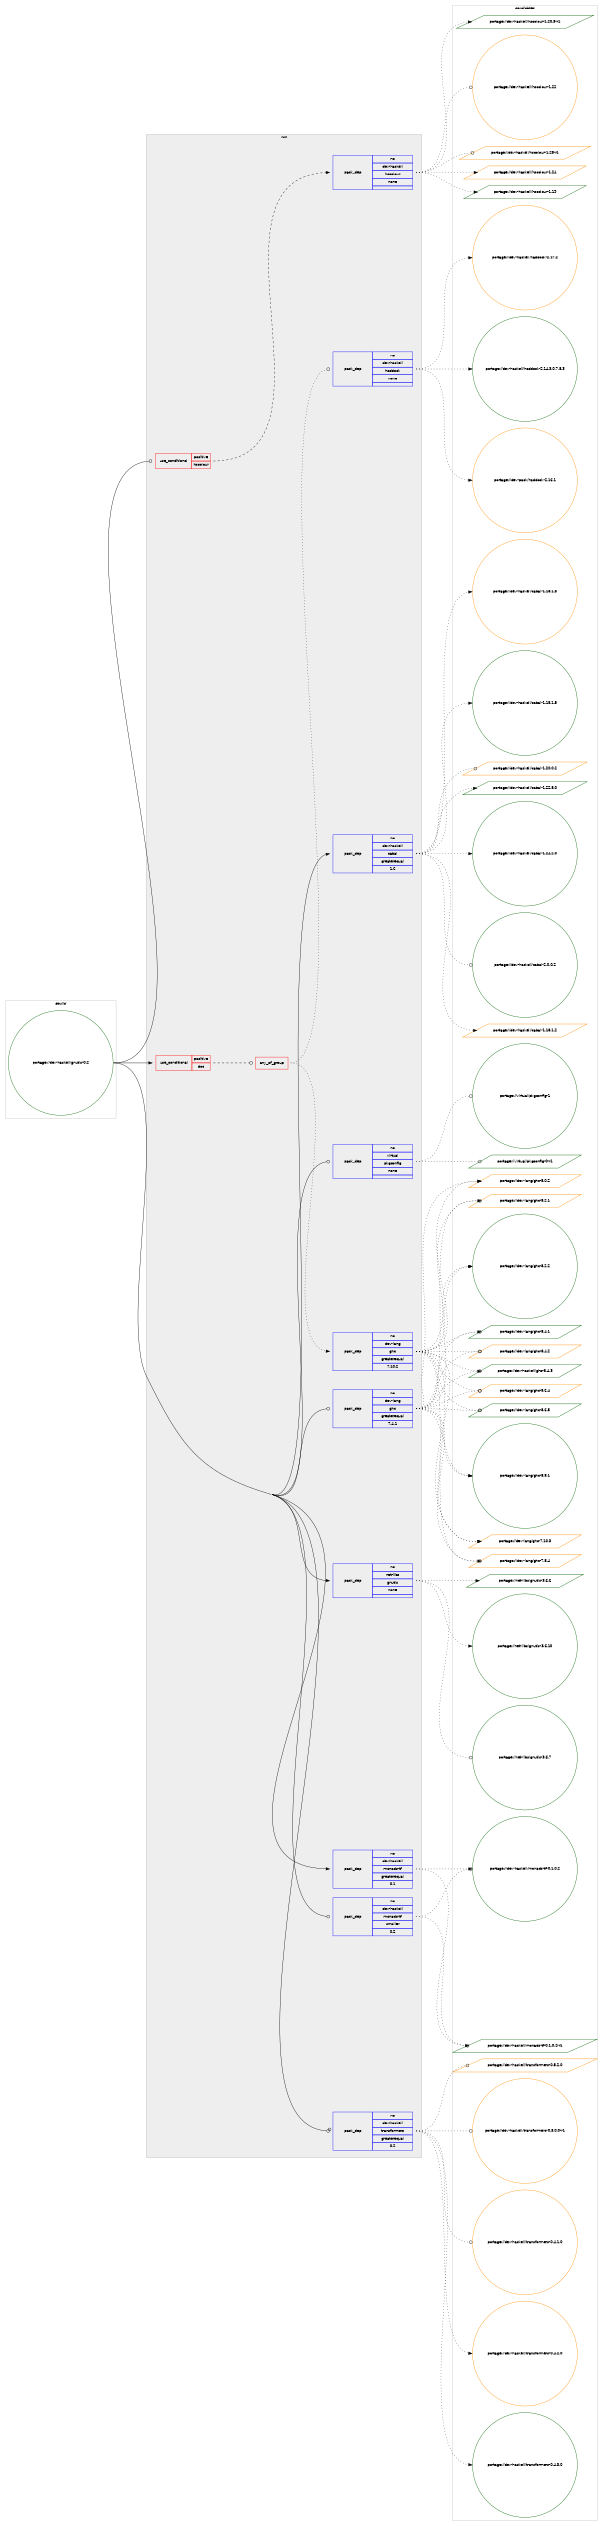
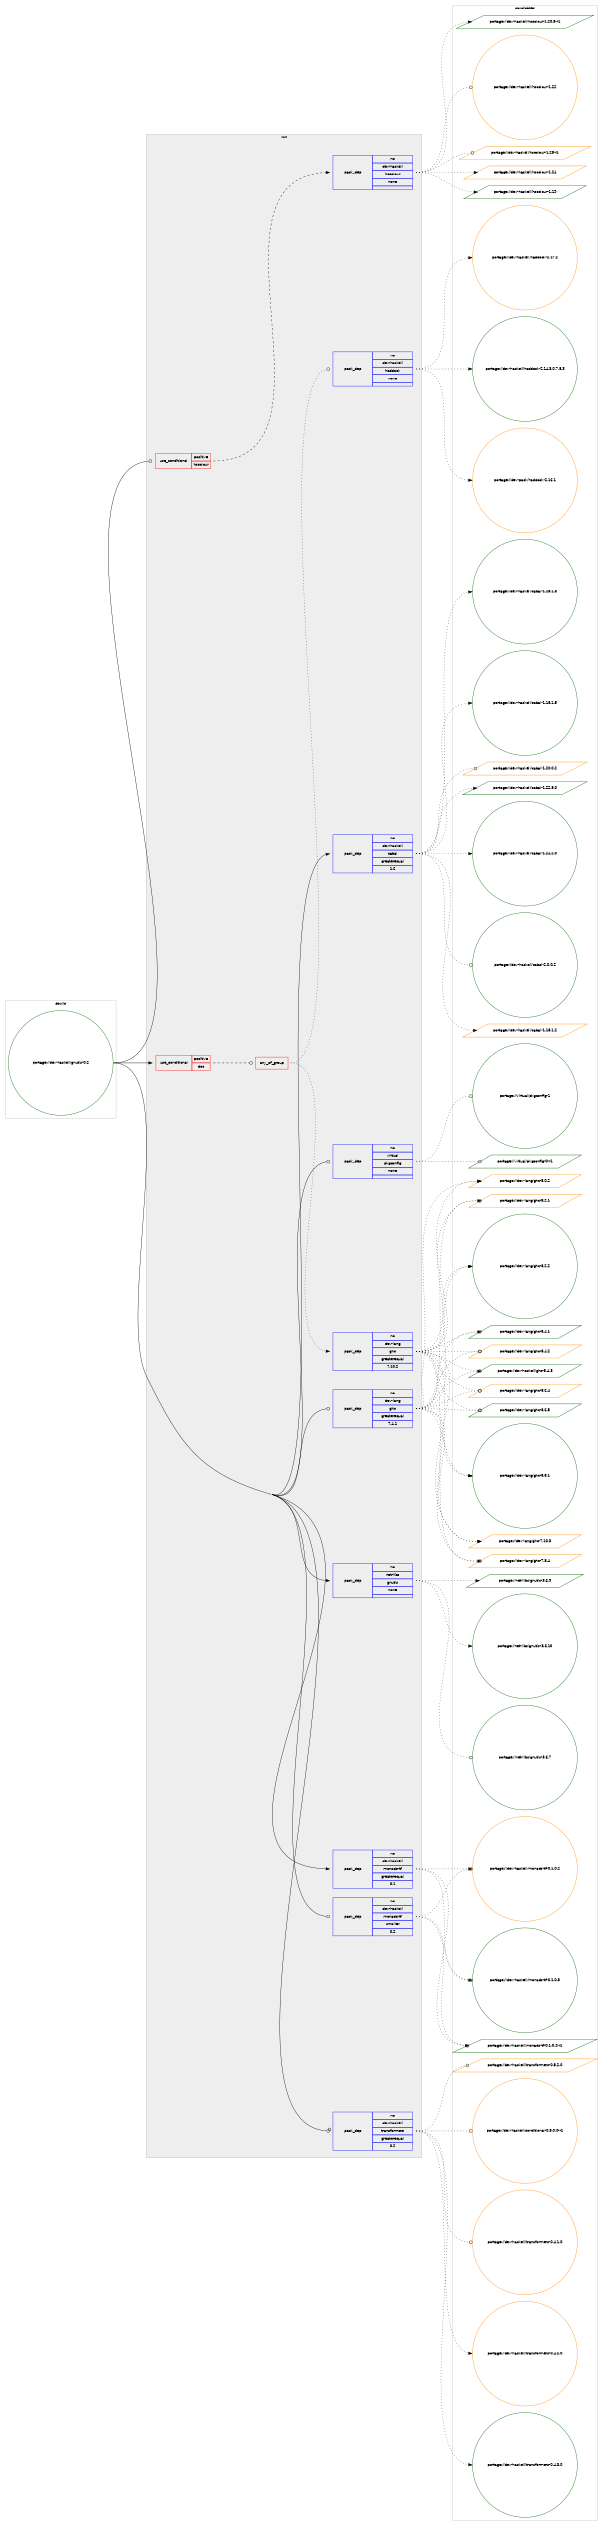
node "portage://dev-haskell/cabal-1.18.1.3": color darkorange -> darkgreen
node "portage://net-libs/gnutls-3.6.6": label "portage://net-libs/gnutls-3.6.6" -> "portage://net-libs/gnutls-3.6.9"
node "portage://dev-haskell/monads-tf-0.1.0.2": color darkgreen -> darkorange
node "portage://dev-haskell/monads-tf-0.1.0.3": added
node "portage://dev-haskell/transformers-0.3.0.0-r1": label "portage://dev-haskell/transformers-0.3.0.0-r1" -> "portage://dev-haskell/conditional-0.3.0.0-r1"
